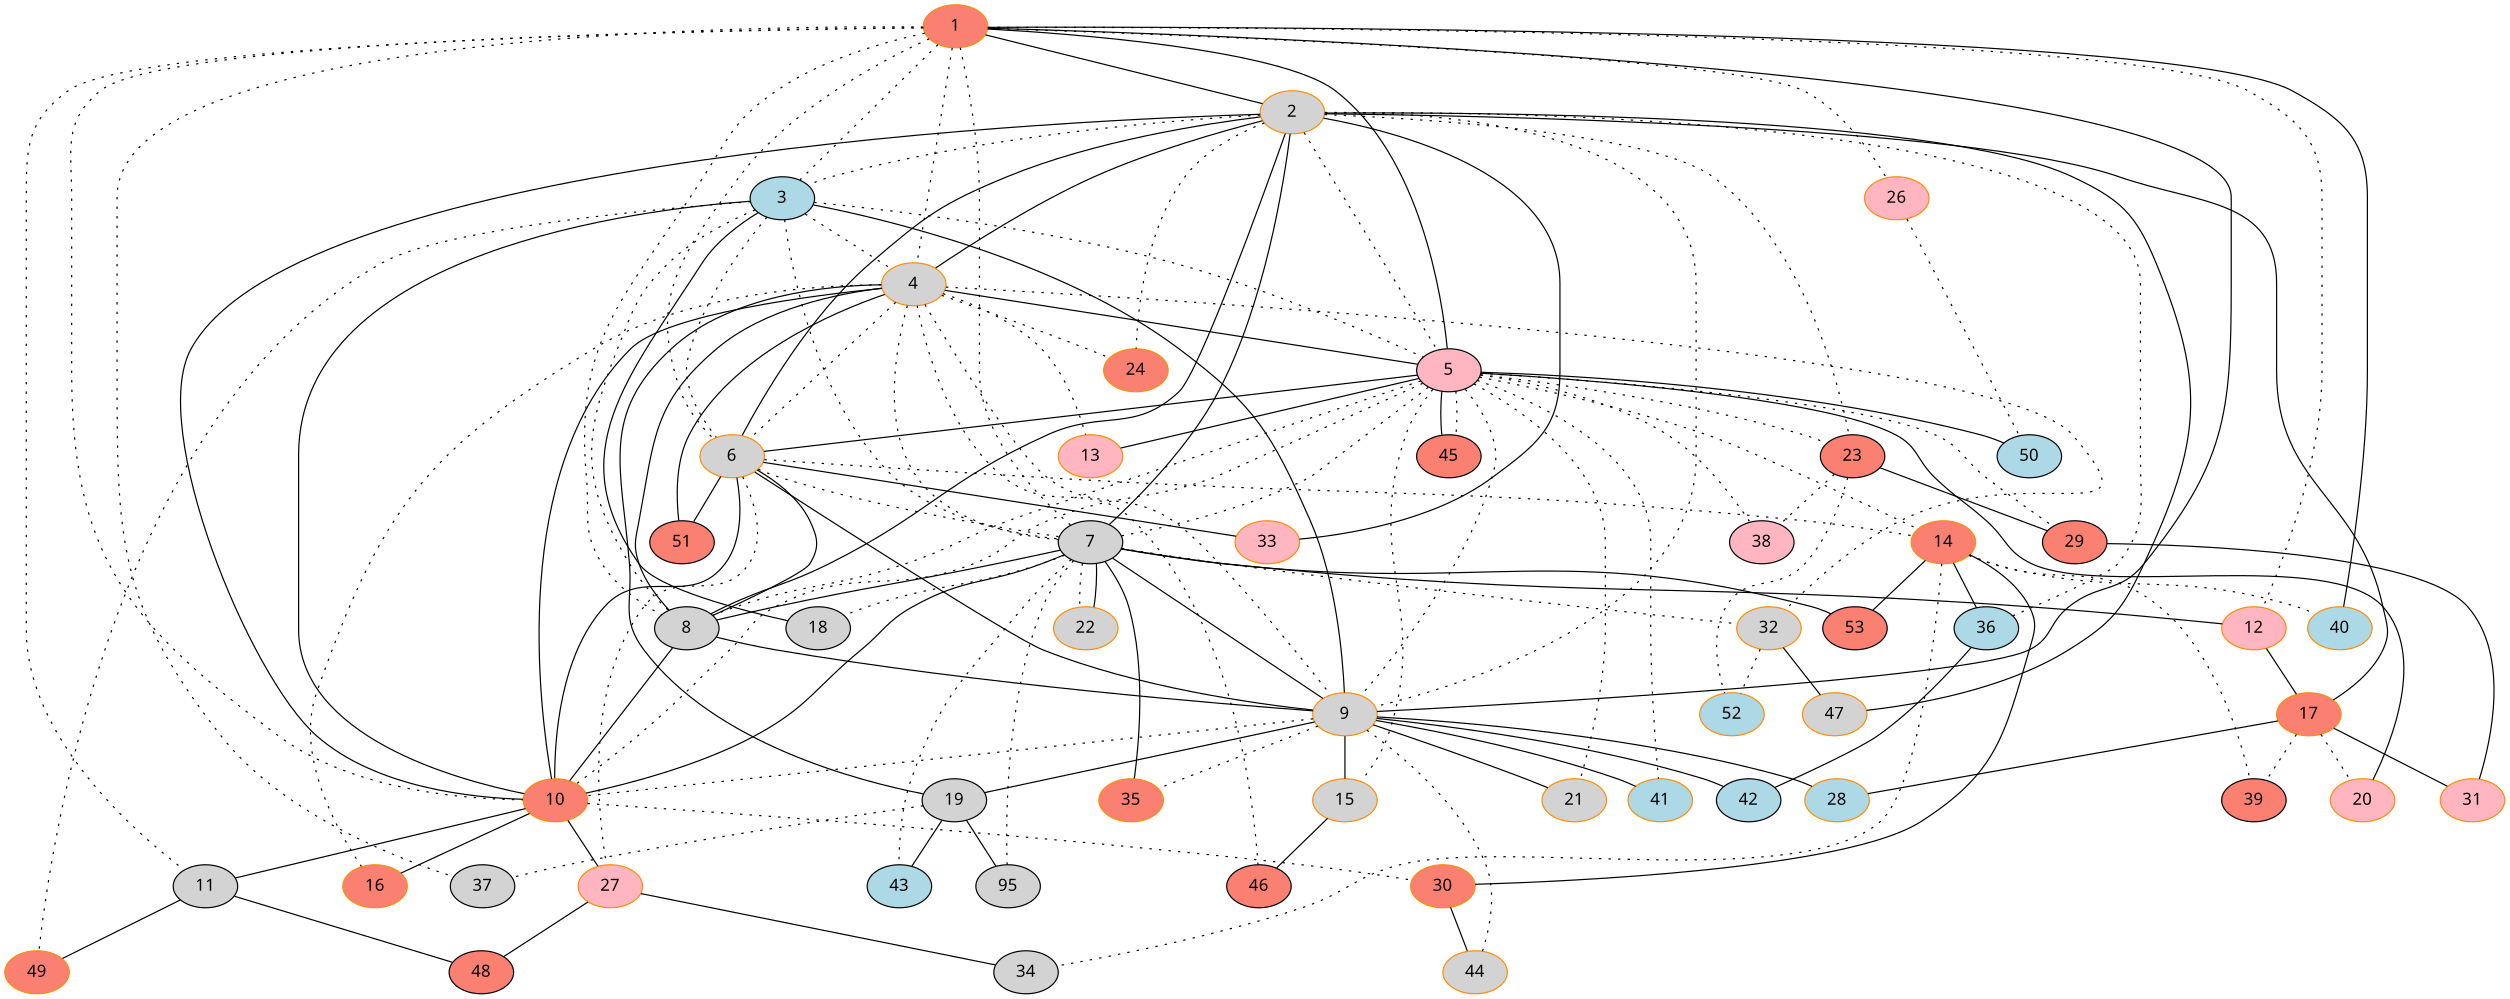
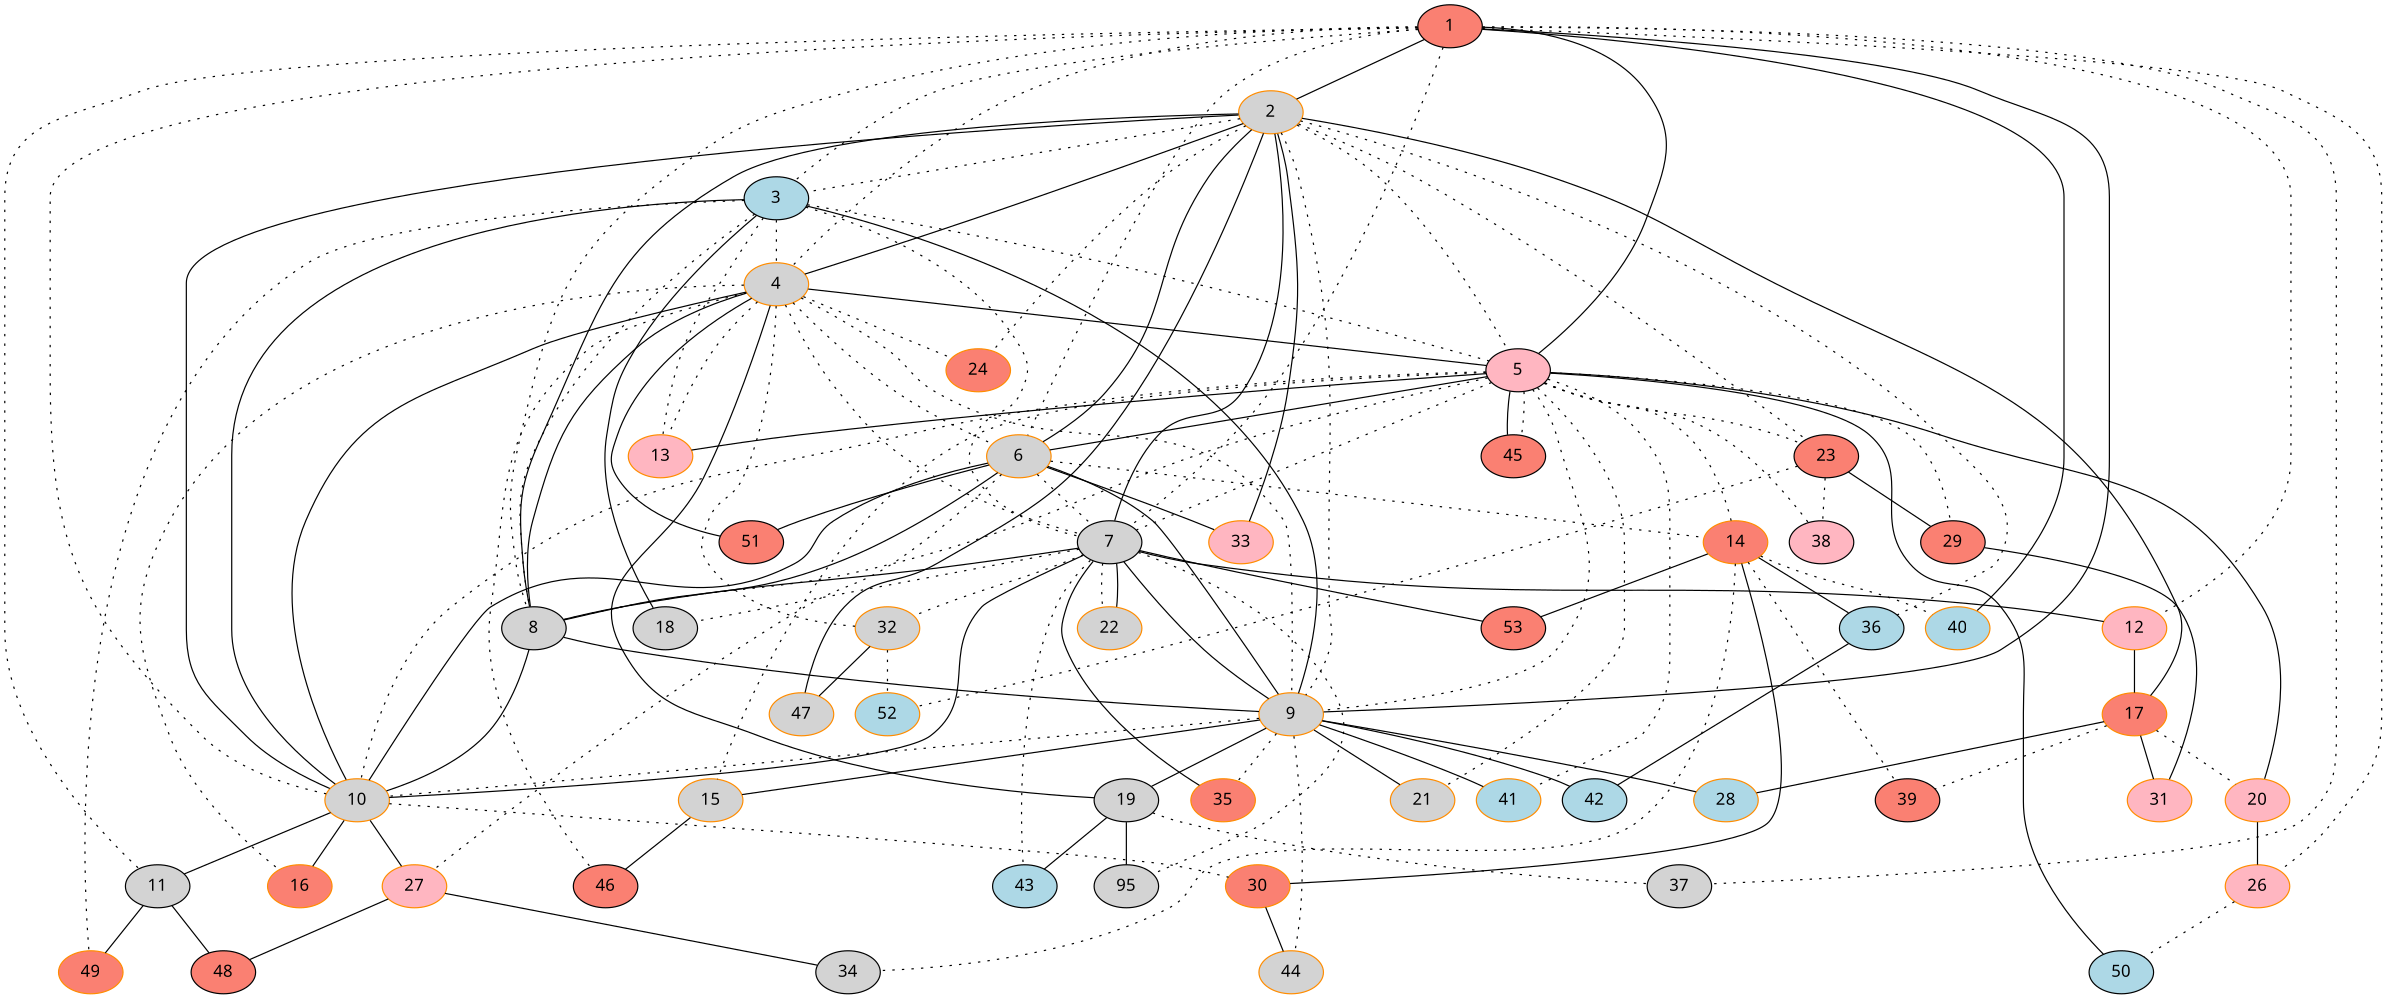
node "1": color darkorange -> black
edge "3" -- "6": now "3" -- "13"
node "10": fillcolor salmon -> lightgrey
edge "20" -- "26": added
